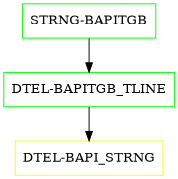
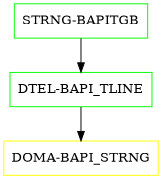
node "DTEL-BAPITGB_TLINE": label "DTEL-BAPITGB_TLINE" -> "DTEL-BAPI_TLINE"
node "DTEL-BAPI_STRNG": label "DTEL-BAPI_STRNG" -> "DOMA-BAPI_STRNG"
